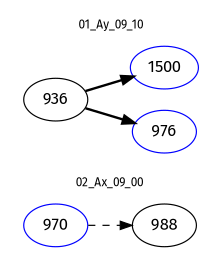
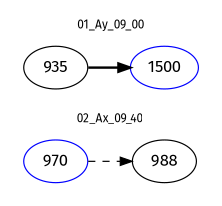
cluster "01_Ay_09_10": label "01_Ay_09_10" -> "01_Ay_09_00"
node "936": label "936" -> "935"
node "976": removed
cluster "02_Ax_09_00": label "02_Ax_09_00" -> "02_Ax_09_40"
